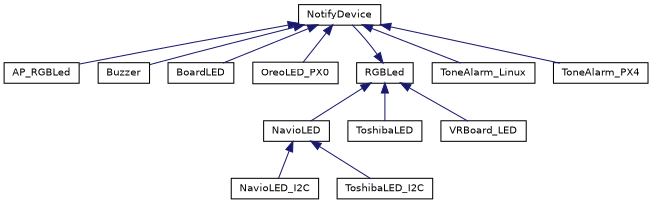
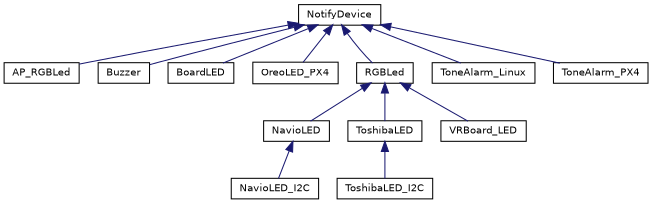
edge "NotifyDevice" -> "RGBLed": reversed
node "OreoLED_PX0": label "OreoLED_PX0" -> "OreoLED_PX4"
edge "ToshibaLED_I2C" -> "NavioLED": now "ToshibaLED_I2C" -> "ToshibaLED"
